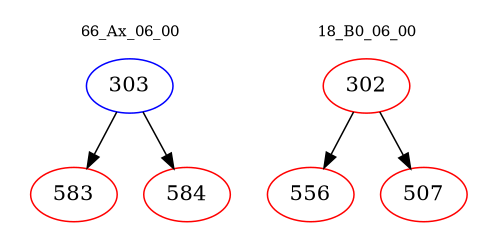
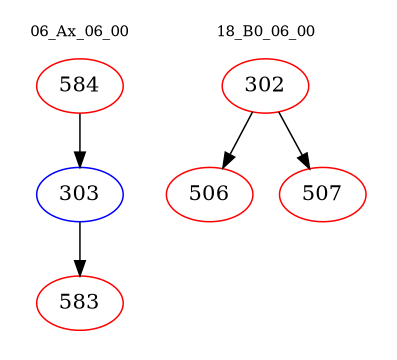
cluster "66_Ax_06_00": label "66_Ax_06_00" -> "06_Ax_06_00"
edge "303" -> "584": reversed
node "556": label "556" -> "506"
